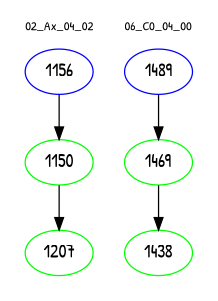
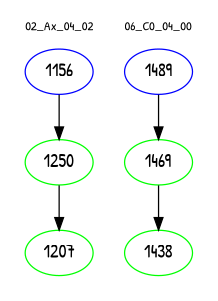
node "1150": label "1150" -> "1250"
